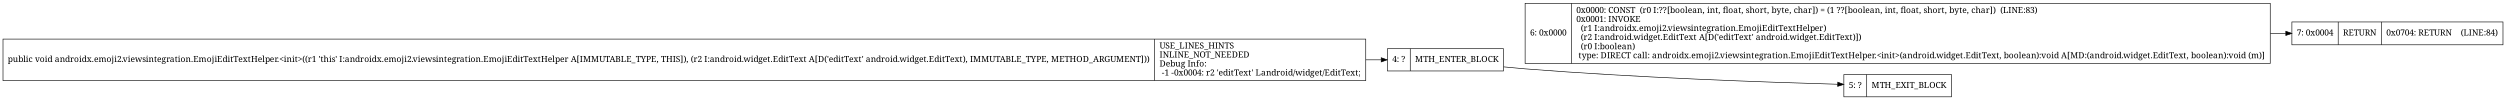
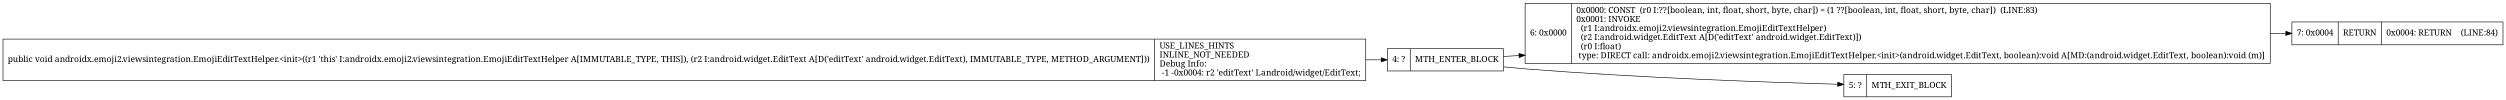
node "7: 0x0004": text "0x0704: RETURN    (LINE:84)" -> "0x0004: RETURN    (LINE:84)"
node "6: 0x0000": text "(r0 I:boolean)" -> "(r0 I:float)"
edge "4: ?" -> "6: 0x0000": added
